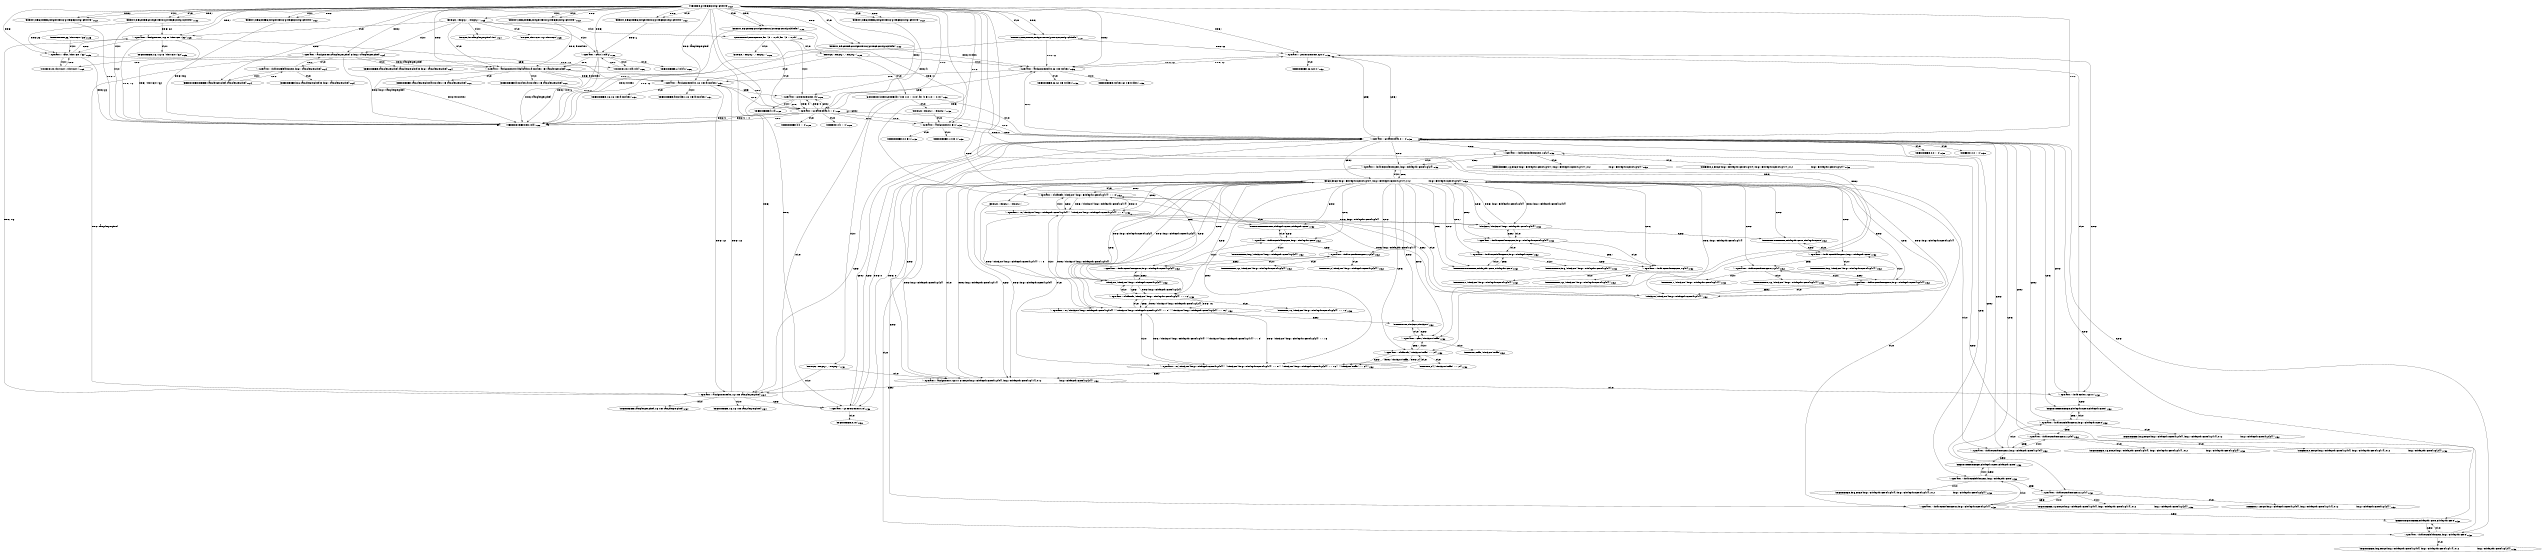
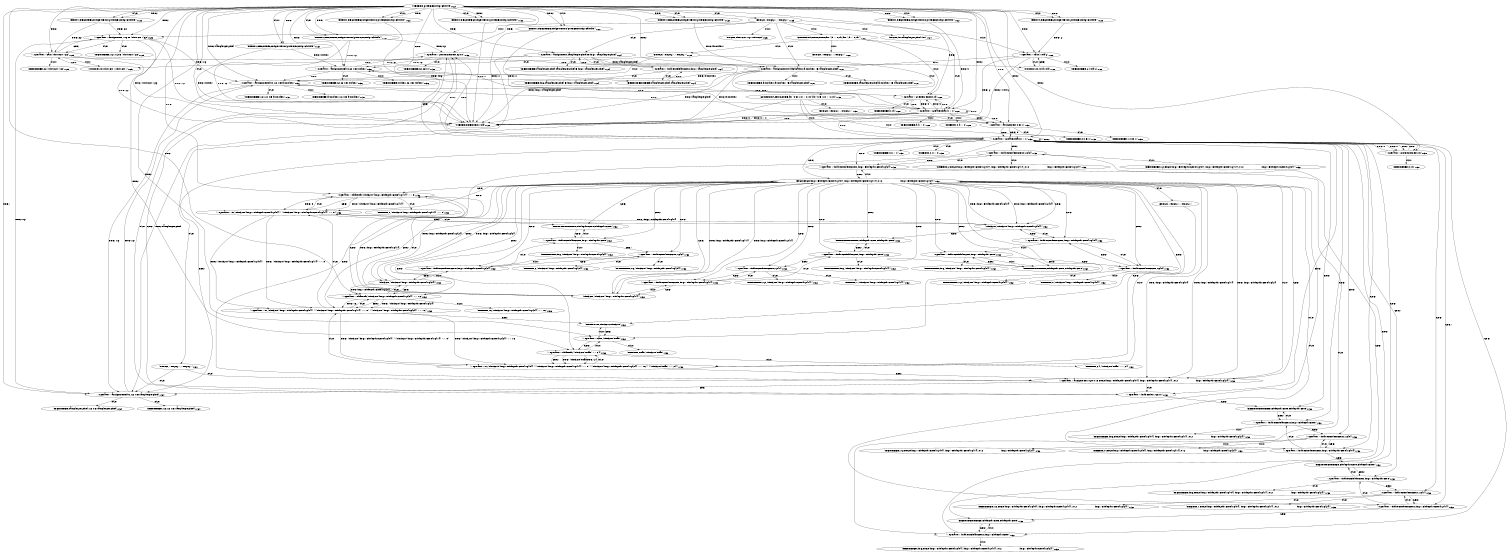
edge "(IDENTIFIER,pp,(uint16_t *)pp)" -> "(<operator>.cast,(uint16_t *)pp)": reversed
node "(LITERAL,8,(uint32_t)(img->Bitdepth16To8[wp[1]]) << 8)": added
edge "(<operator>.assignmentPlus,wp += samplesperpixel)" -> "(<operator>.preDecrement,--x)": removed, label "CFG:"
